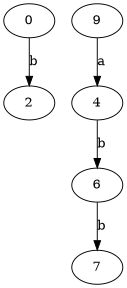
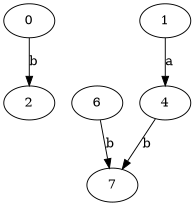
node "9": label "9" -> "1"
edge "4" -> "6": now "4" -> "7"
